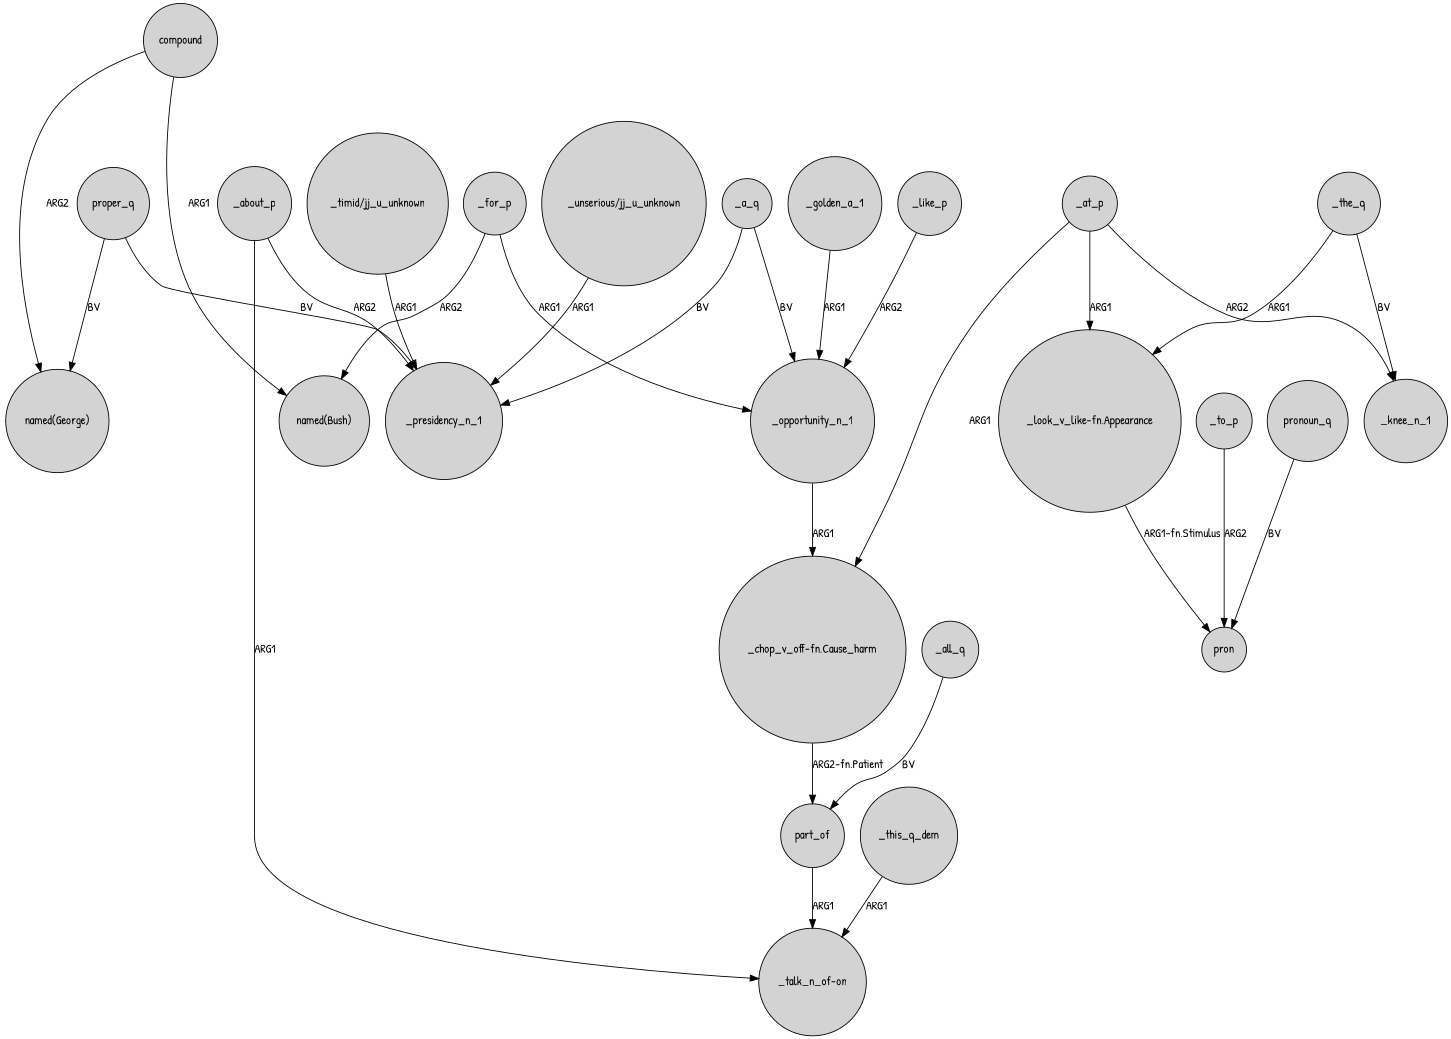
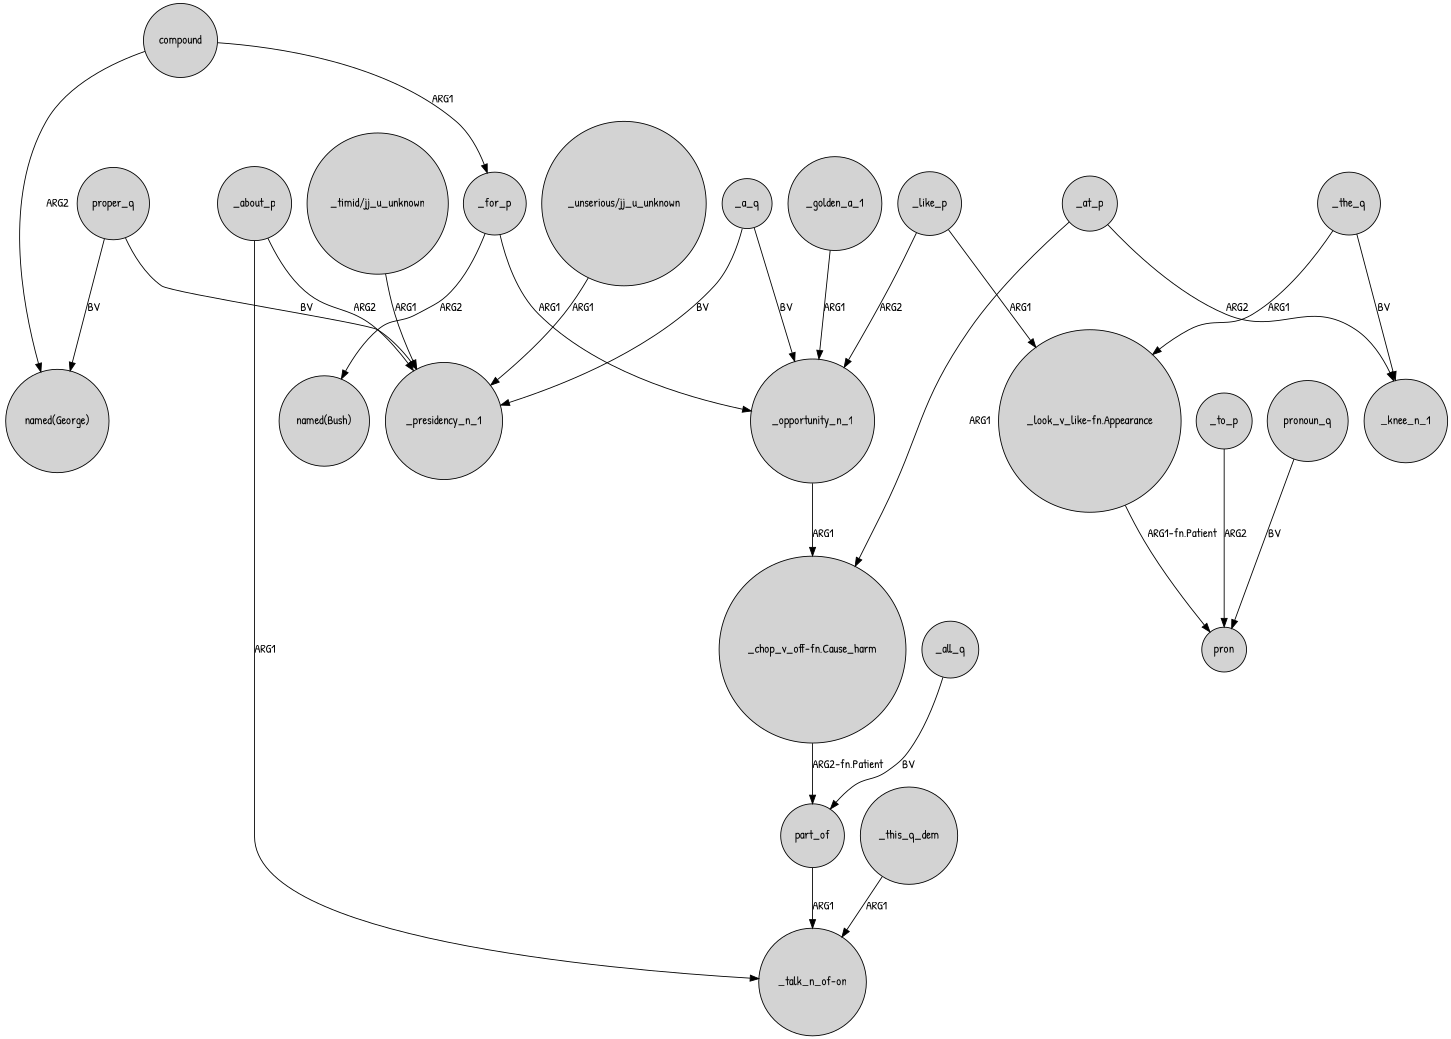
edge "compound" -> "named(Bush)": now "compound" -> "_for_p"
edge "_at_p" -> "_look_v_like-fn.Appearance": now "_like_p" -> "_look_v_like-fn.Appearance"
edge "_look_v_like-fn.Appearance" -> "pron": label "ARG1-fn.Stimulus" -> "ARG1-fn.Patient"
